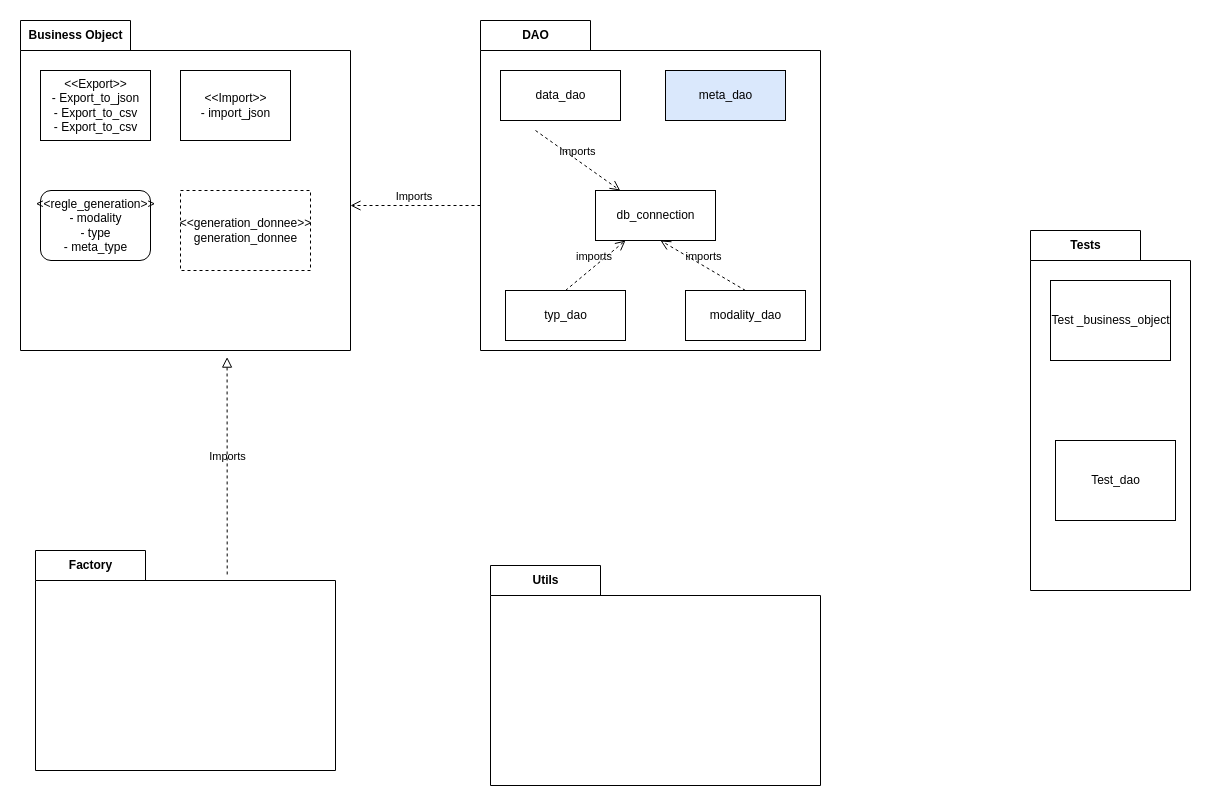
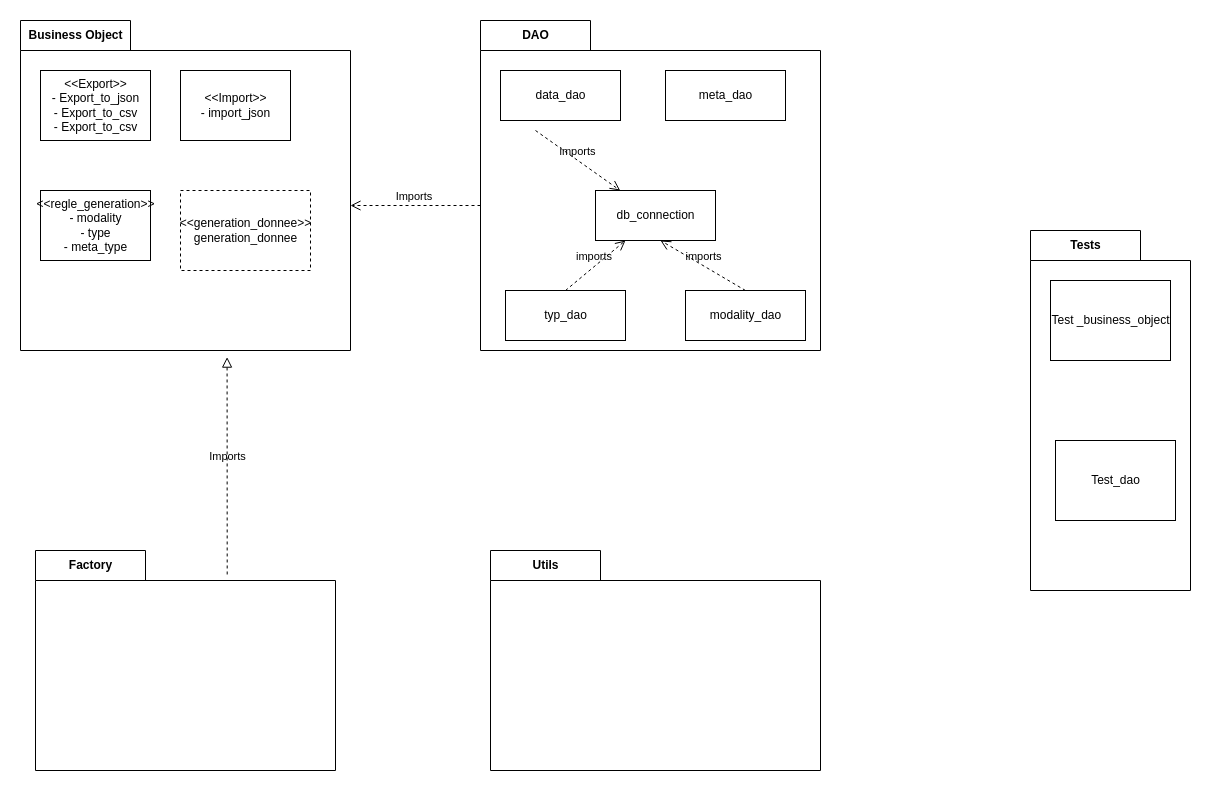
node "meta_dao": fillcolor #dae8fc -> #ffffff
node "<<regle_generation>> - modality - type - meta_type": shape rounded rectangle -> rectangle
node "Utils": moved (656, 676) -> (656, 661)
